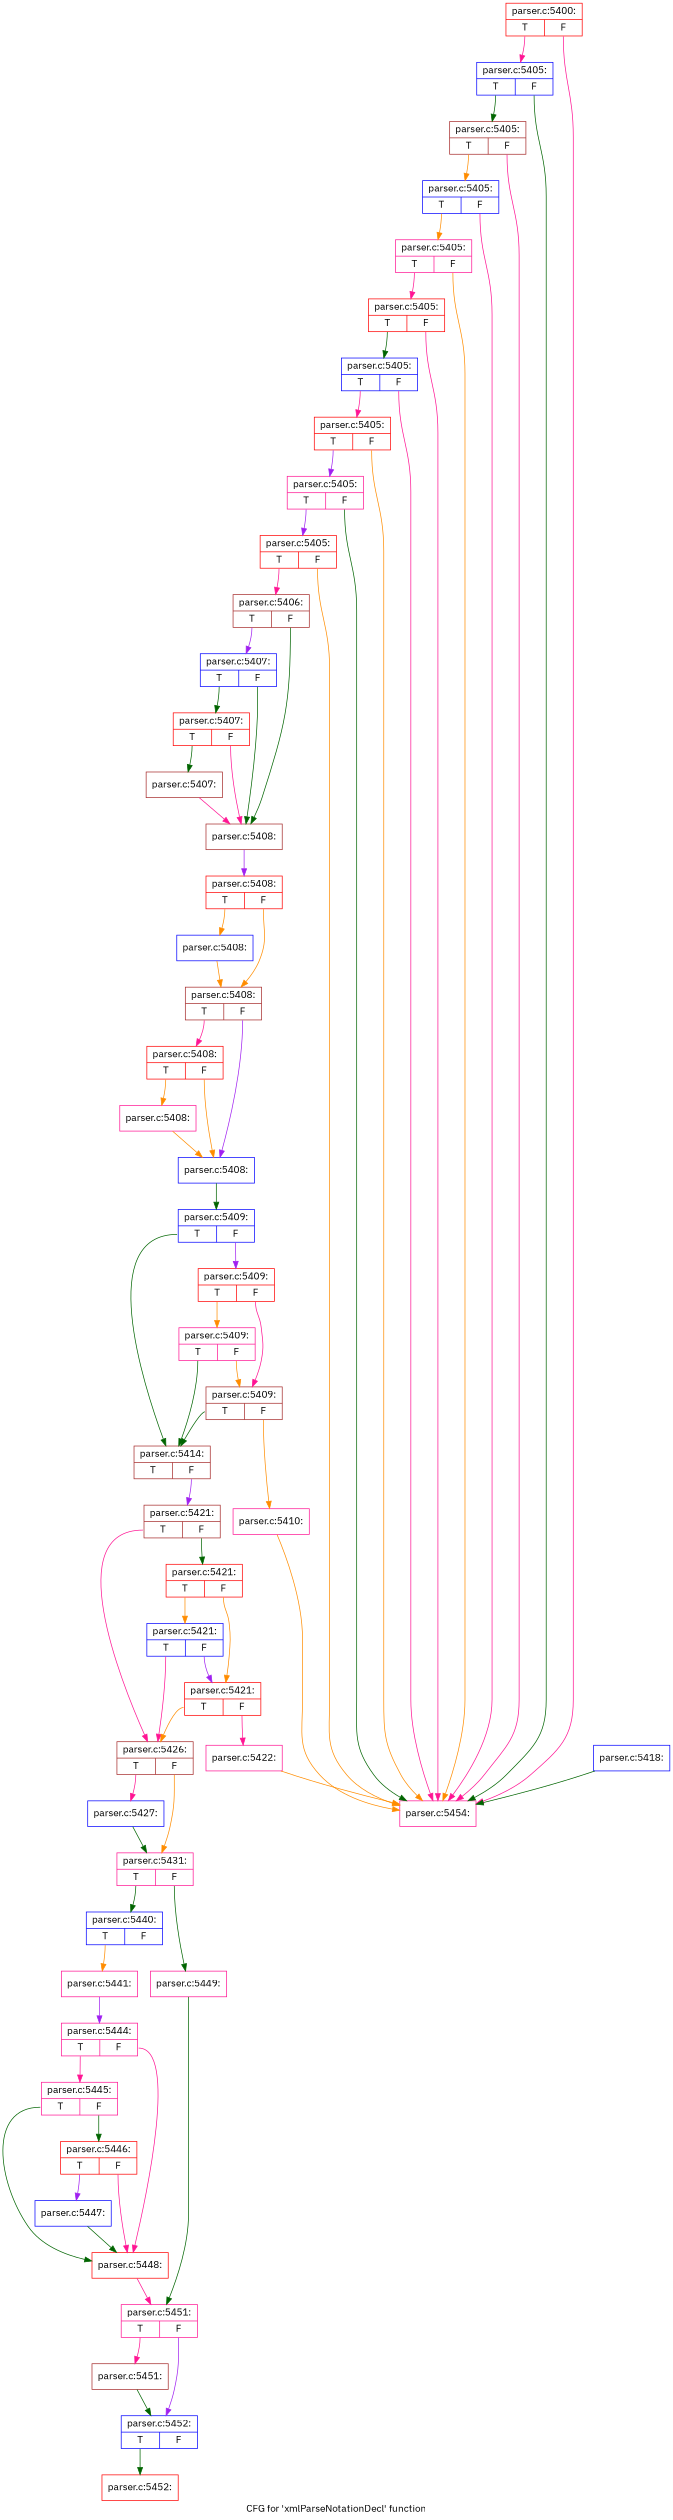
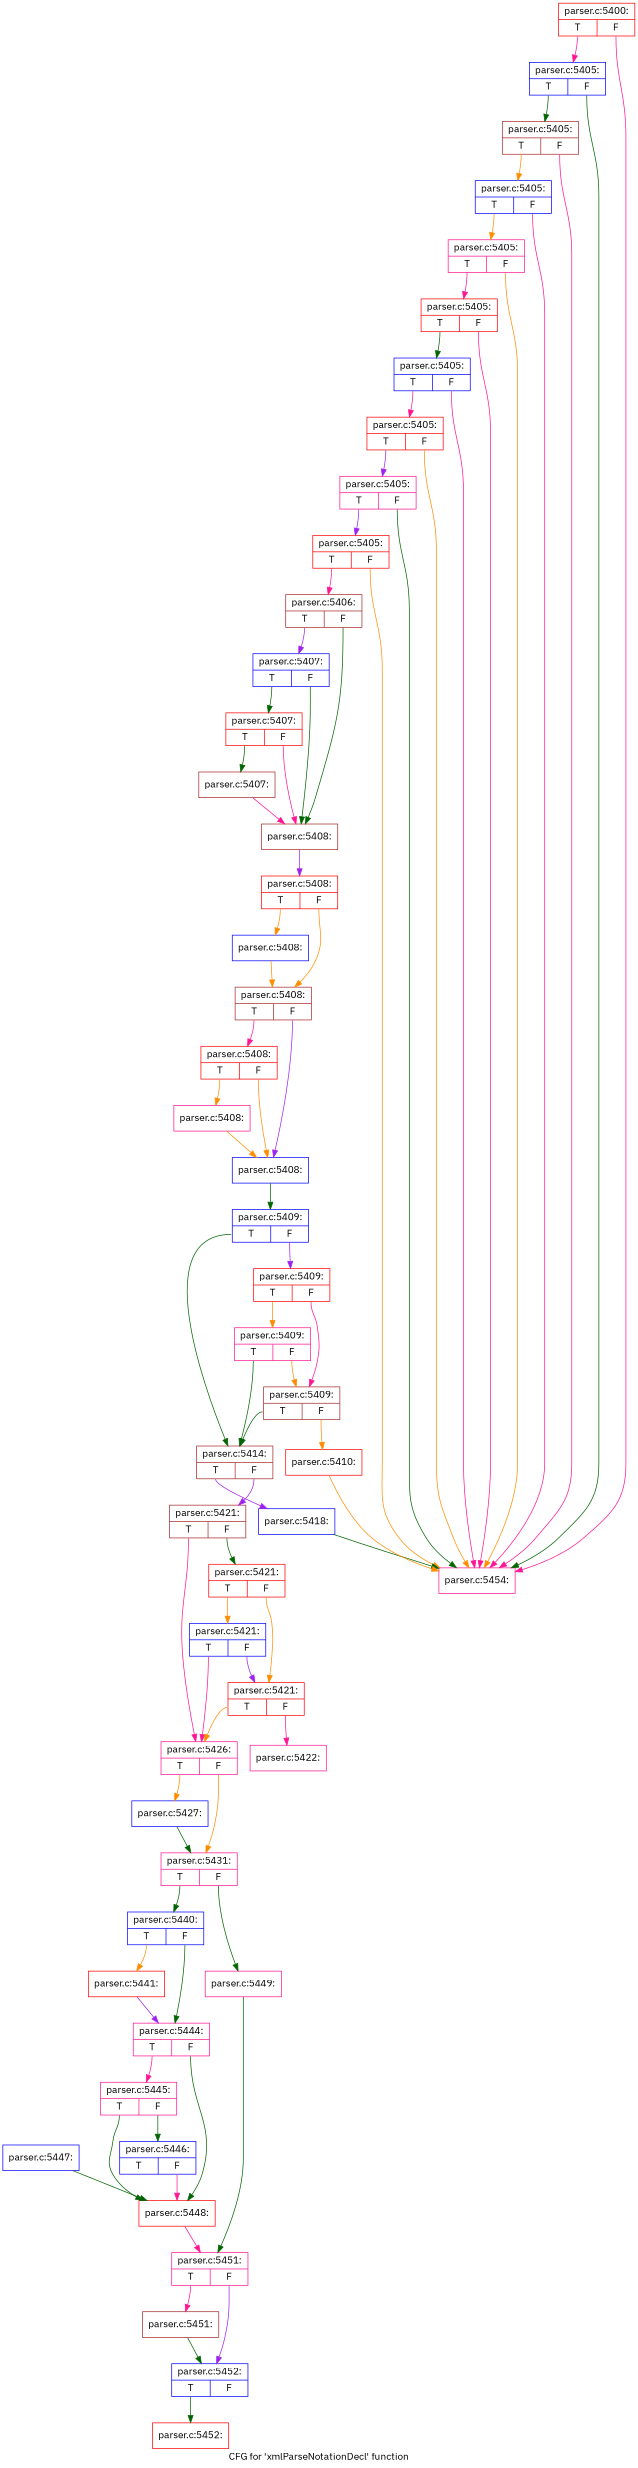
edge "parser.c:5414:" -> "parser.c:5418:": added
node "parser.c:5410:": color deeppink -> red
node "parser.c:5426:": color brown -> deeppink
edge "parser.c:5426:" -> "parser.c:5427:": color deeppink -> darkorange
edge "parser.c:5422:" -> "parser.c:5454:": removed
edge "parser.c:5440:" -> "parser.c:5444:": added
node "parser.c:5441:": color deeppink -> red
edge "parser.c:5444:" -> "parser.c:5448:": color deeppink -> darkgreen
node "parser.c:5446:": color red -> blue
edge "parser.c:5446:" -> "parser.c:5447:": removed
